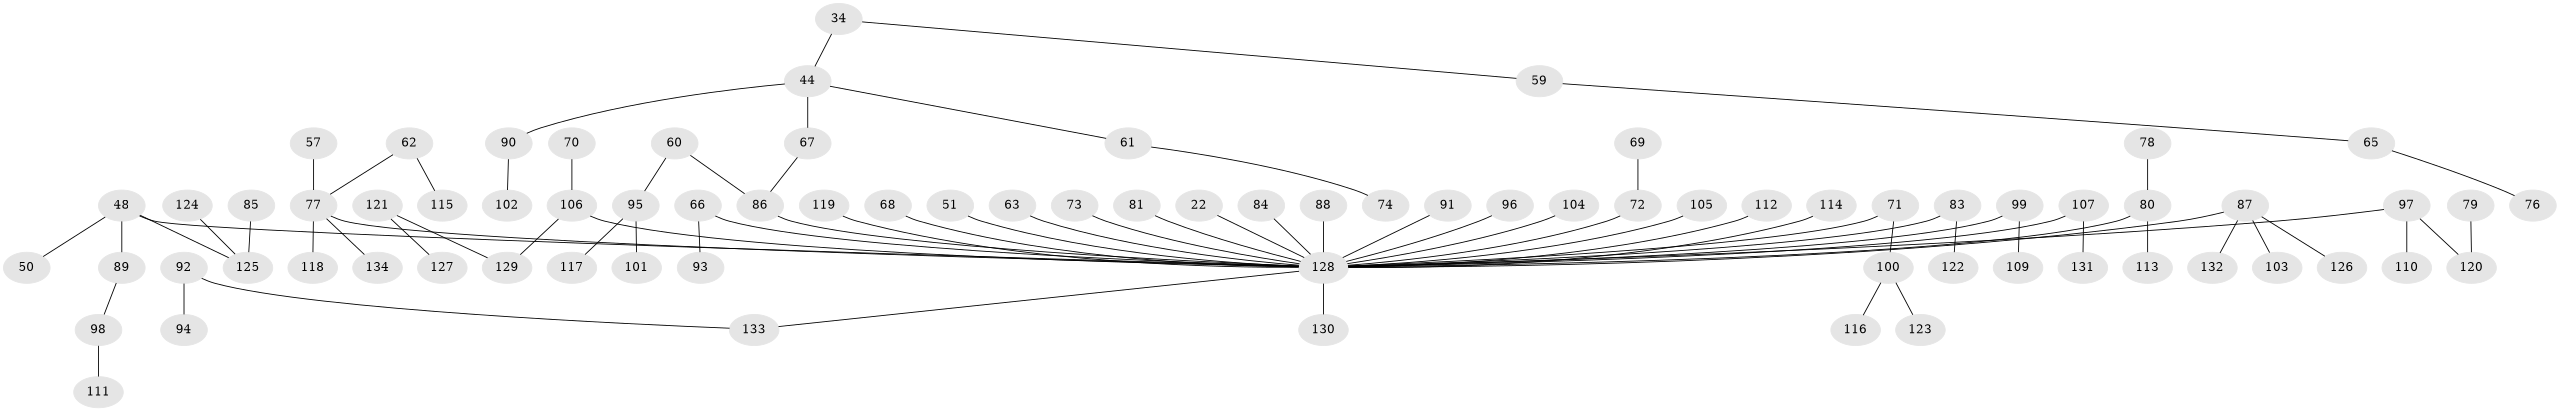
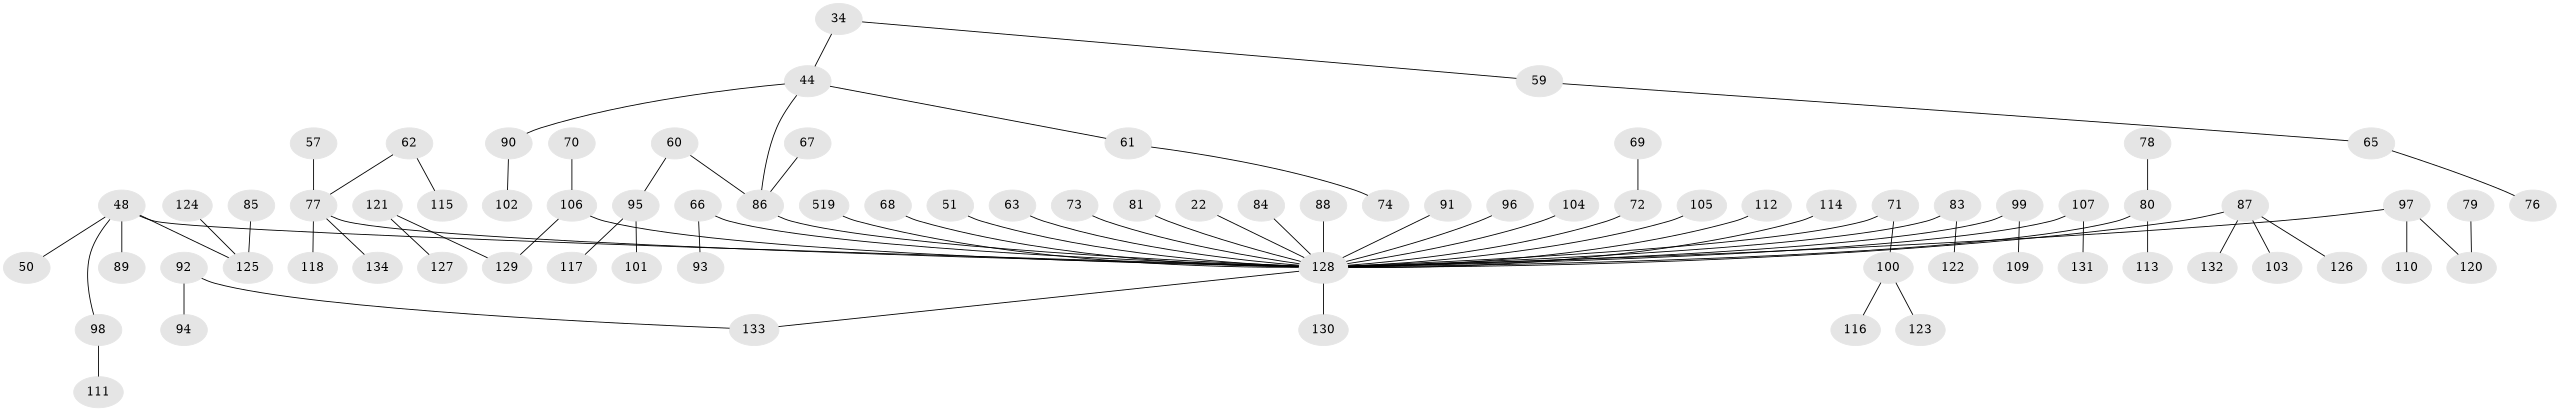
edge "44" -- "67": now "44" -- "86"
node "119": label "119" -> "519"
edge "89" -- "98": now "48" -- "98"
